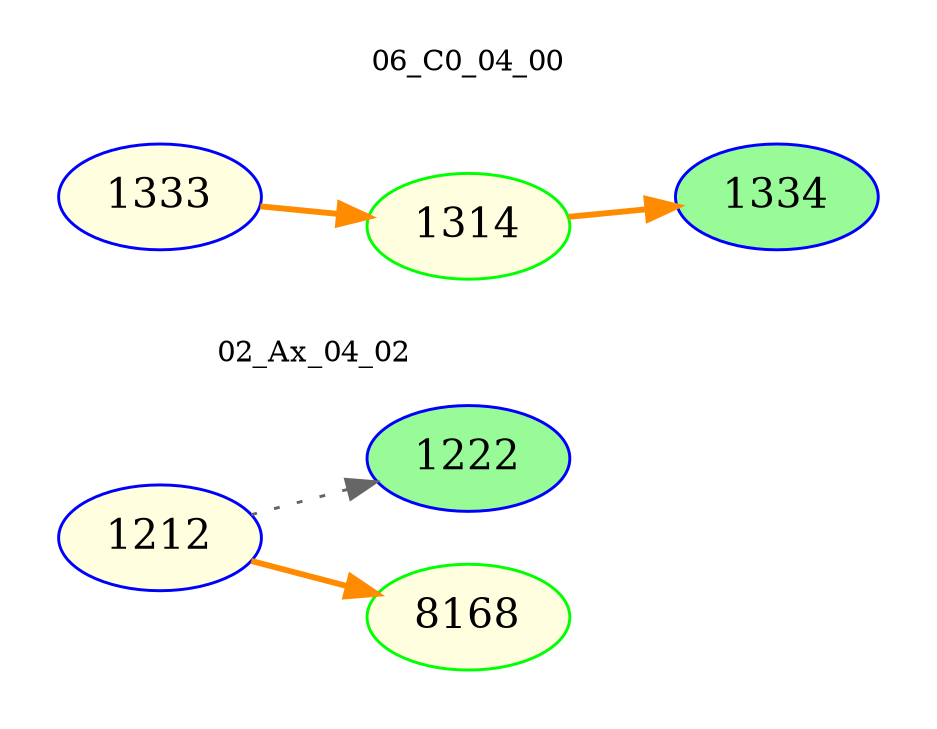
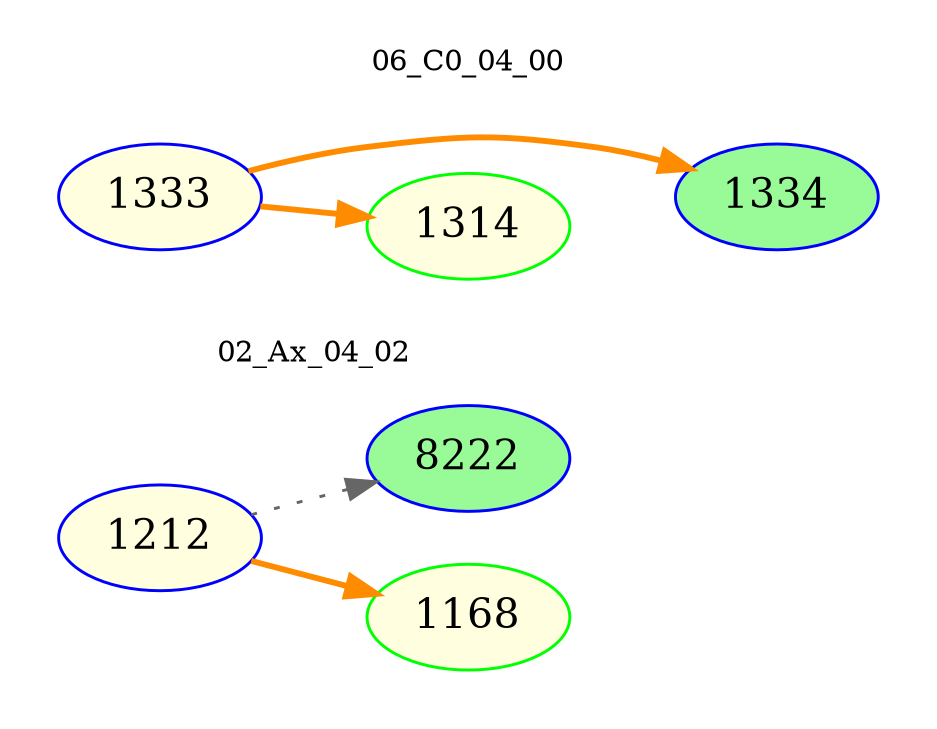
edge "1314" -> "1334": now "1333" -> "1334"
node "1222": label "1222" -> "8222"
node "8168": label "8168" -> "1168"
